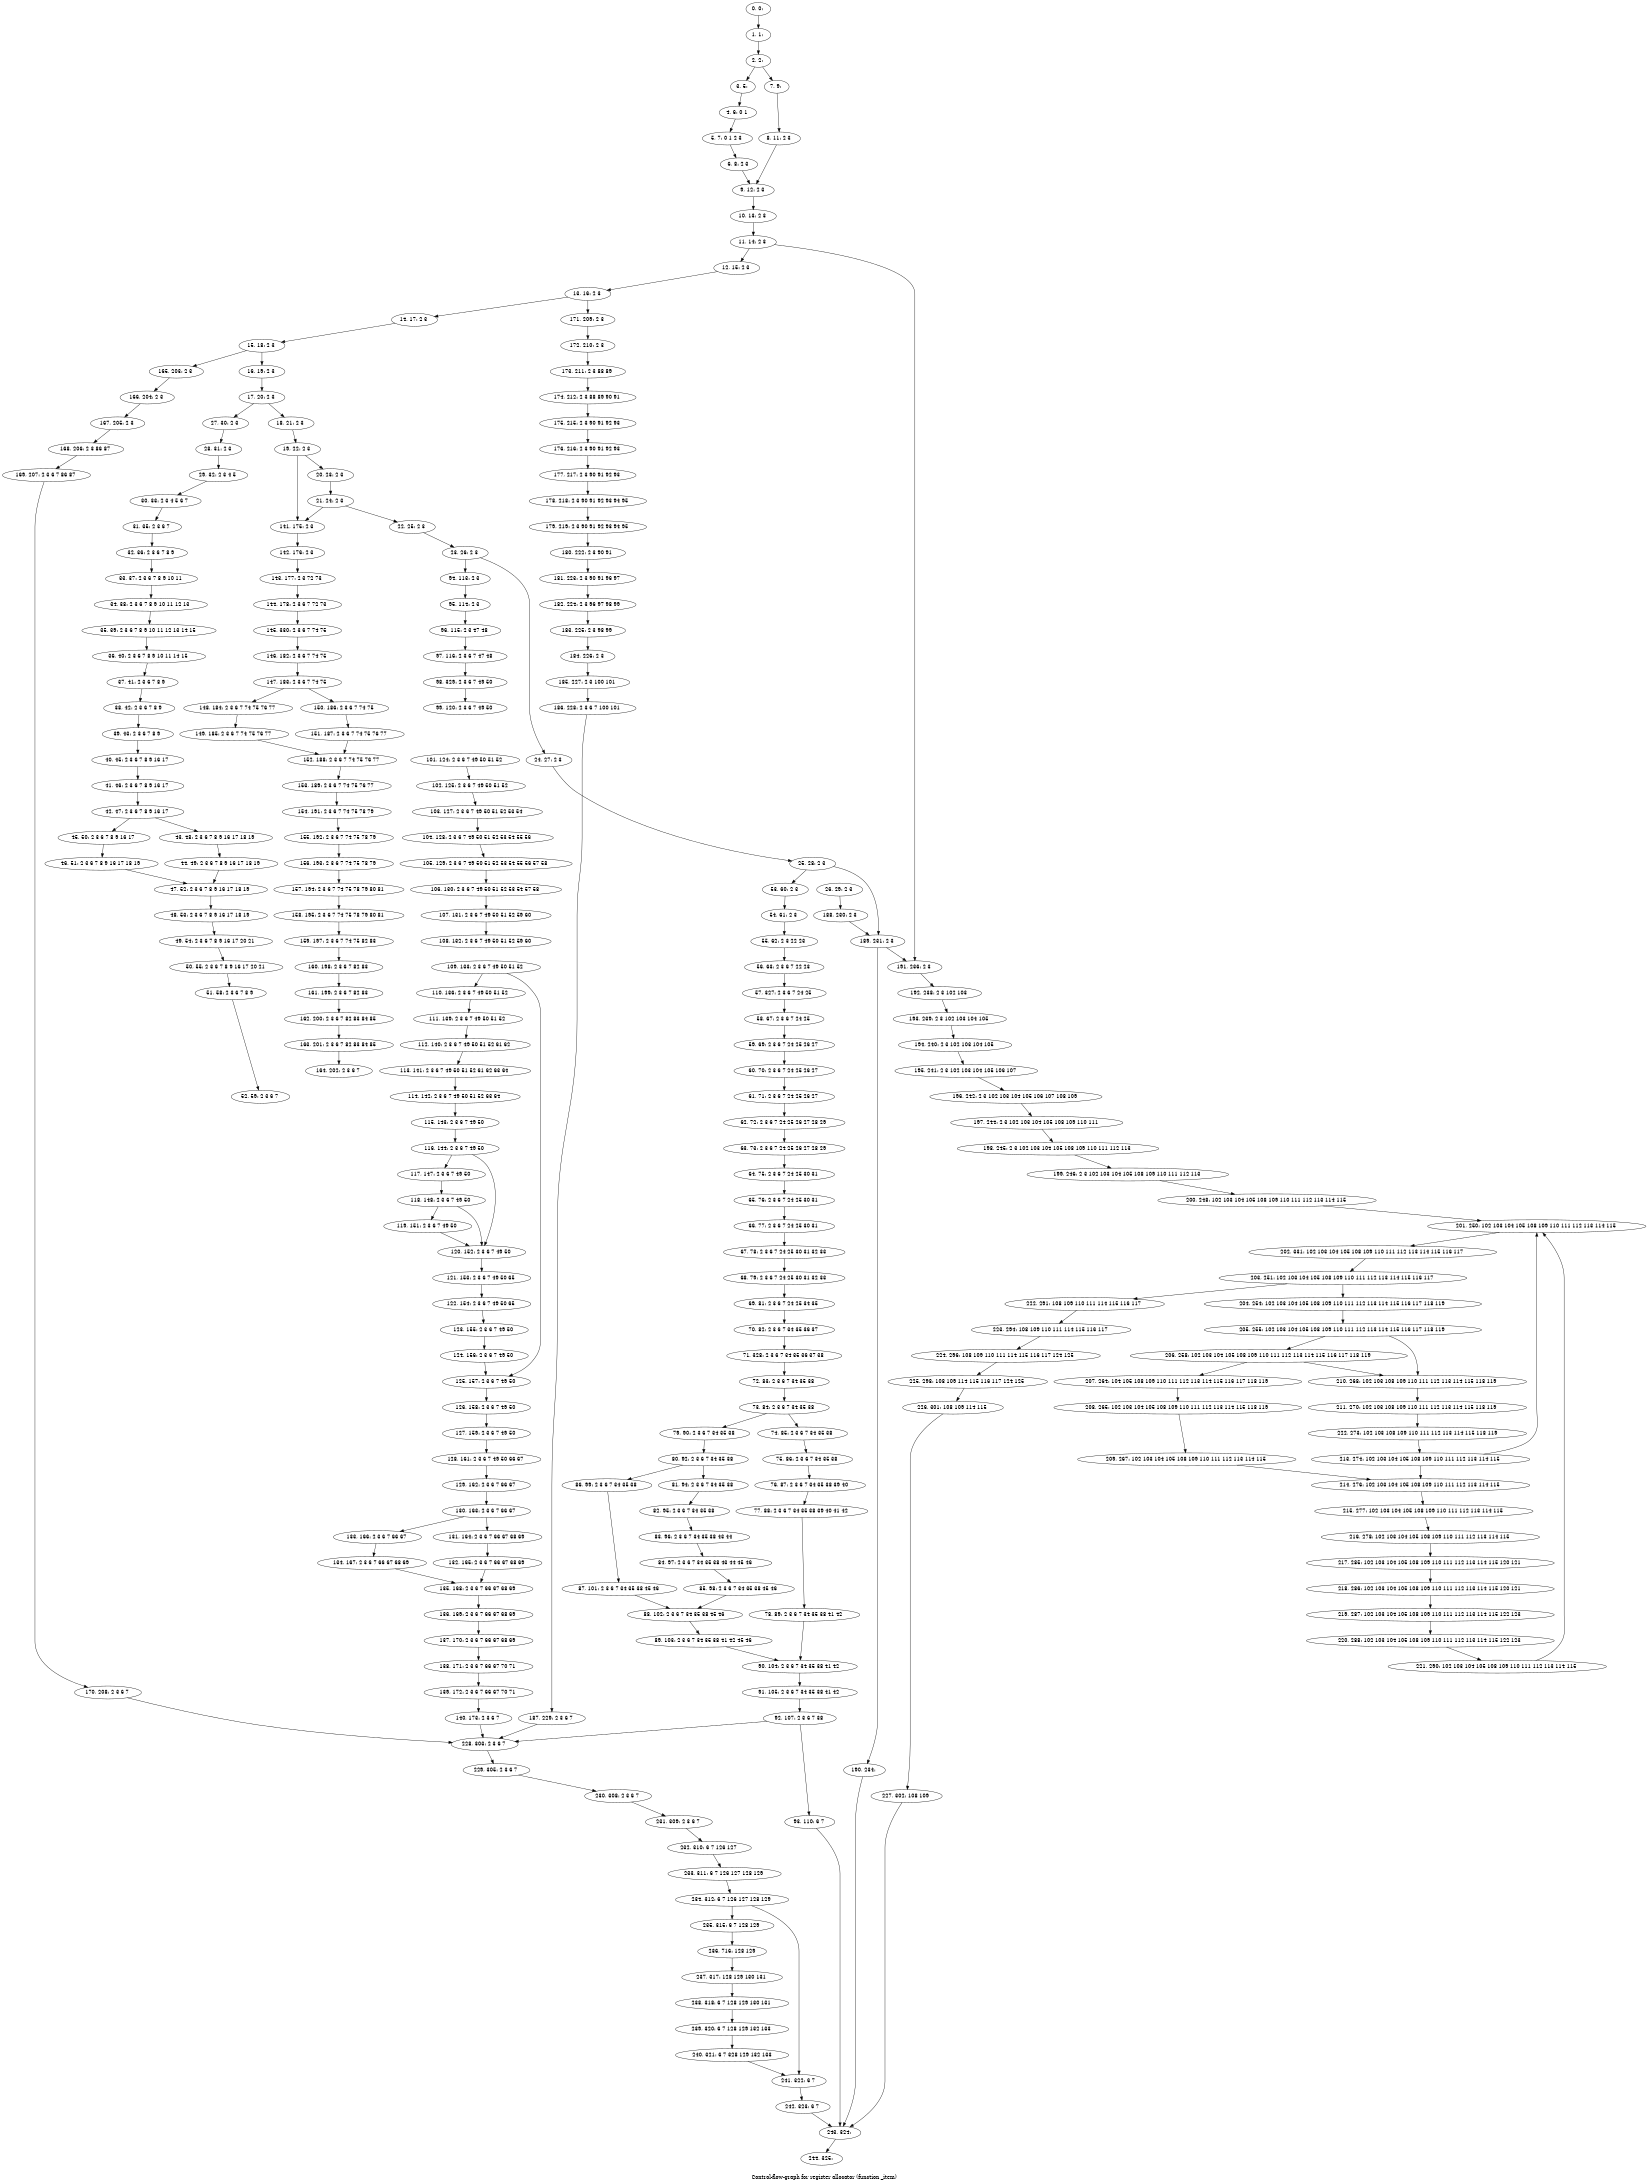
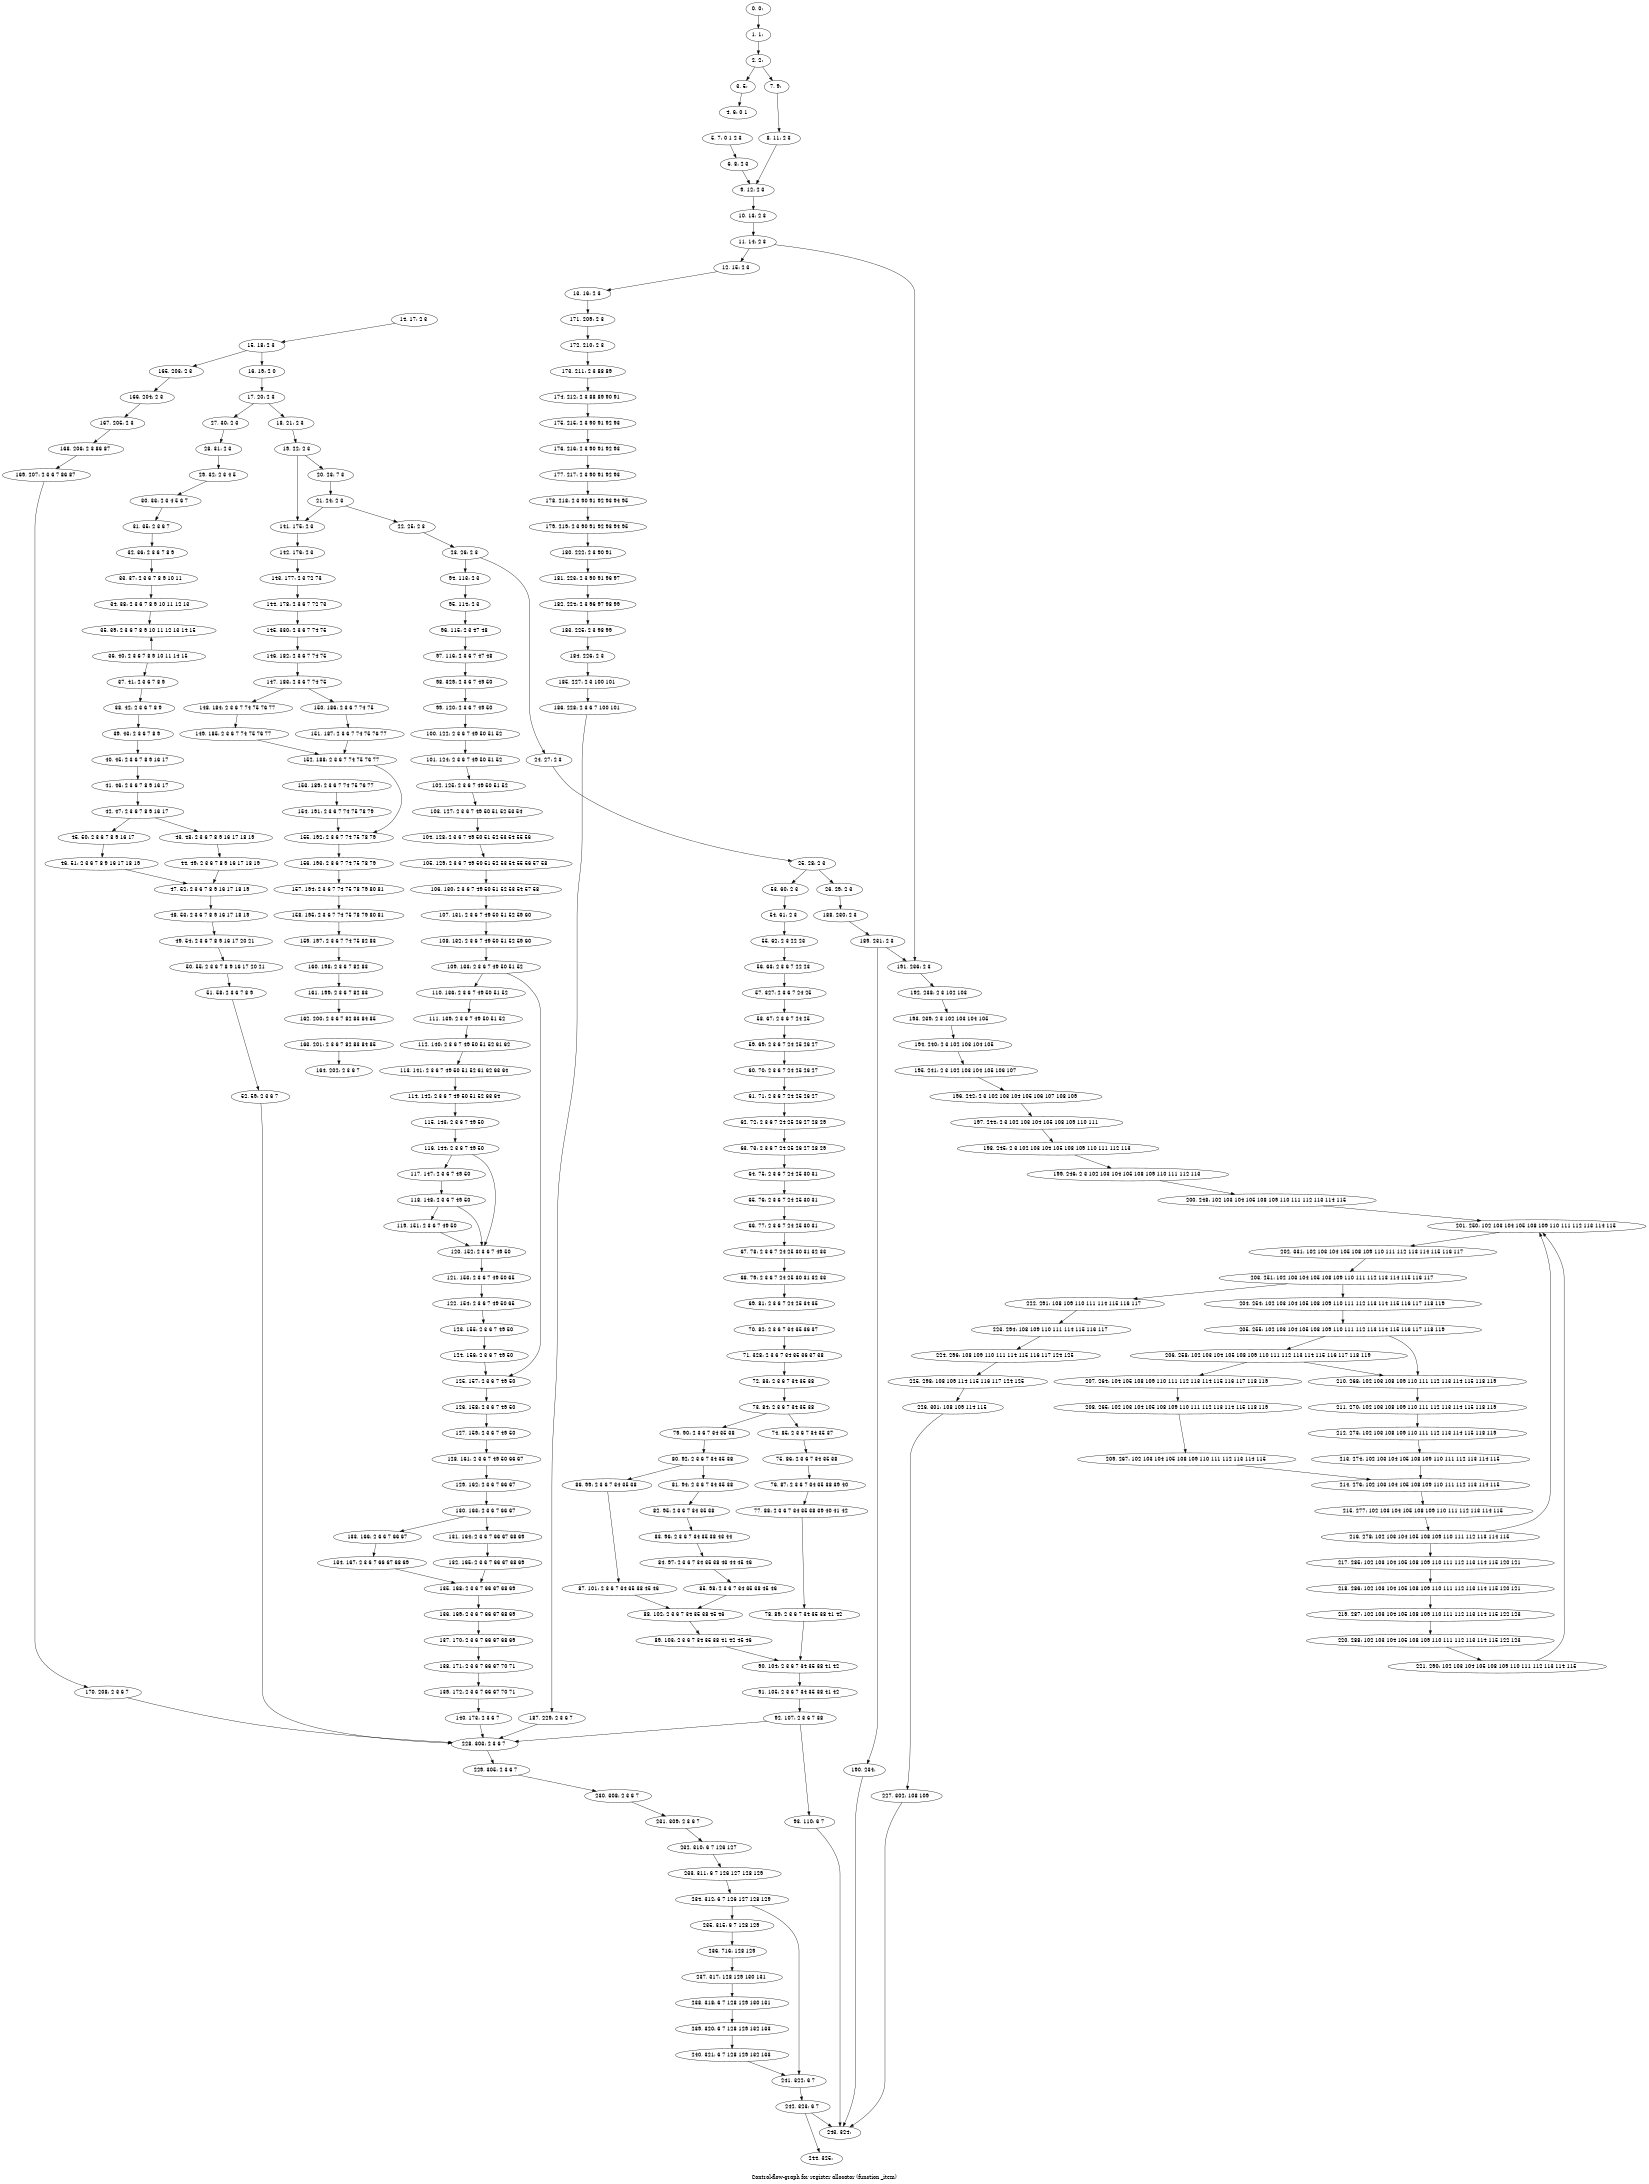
edge "4, 6: 0 1" -> "5, 7: 0 1 2 3": removed
edge "13, 16: 2 3" -> "14, 17: 2 3": removed
node "16, 19: 2 3": label "16, 19: 2 3" -> "16, 19: 2 0"
node "20, 23: 2 3": label "20, 23: 2 3" -> "20, 23: 7 3"
edge "35, 39: 2 3 6 7 8 9 10 11 12 13 14 15" -> "36, 40: 2 3 6 7 8 9 10 11 14 15": reversed
node "100, 122: 2 3 6 7 49 50 51 52": added
edge "152, 188: 2 3 6 7 74 75 76 77" -> "153, 189: 2 3 6 7 74 75 76 77": now "152, 188: 2 3 6 7 74 75 76 77" -> "155, 192: 2 3 6 7 74 75 78 79"
edge "25, 28: 2 3" -> "189, 231: 2 3": now "25, 28: 2 3" -> "26, 29: 2 3"
edge "108, 132: 2 3 6 7 49 50 51 52 59 60" -> "109, 133: 2 3 6 7 49 50 51 52": added
edge "162, 200: 2 3 6 7 82 83 84 85" -> "163, 201: 2 3 6 7 82 83 84 85": removed
edge "69, 81: 2 3 6 7 24 25 34 35" -> "70, 82: 2 3 6 7 34 35 36 37": removed
edge "213, 274: 102 103 104 105 108 109 110 111 112 113 114 115" -> "201, 250: 102 103 104 105 108 109 110 111 112 113 114 115": now "216, 278: 102 103 104 105 108 109 110 111 112 113 114 115" -> "201, 250: 102 103 104 105 108 109 110 111 112 113 114 115"
node "74, 85: 2 3 6 7 34 35 38": label "74, 85: 2 3 6 7 34 35 38" -> "74, 85: 2 3 6 7 34 35 37"
node "222, 273: 102 103 108 109 110 111 112 113 114 115 118 119": label "222, 273: 102 103 108 109 110 111 112 113 114 115 118 119" -> "212, 273: 102 103 108 109 110 111 112 113 114 115 118 119"
edge "52, 59: 2 3 6 7" -> "228, 303: 2 3 6 7": added
node "133, 166: 2 3 6 7 66 67": label "133, 166: 2 3 6 7 66 67" -> "133, 166: 2 6 6 7 66 67"
node "240, 321: 6 7 328 129 132 133": label "240, 321: 6 7 328 129 132 133" -> "240, 321: 6 7 128 129 132 133"
edge "243, 324:" -> "244, 325:": now "242, 323: 6 7" -> "244, 325:"
